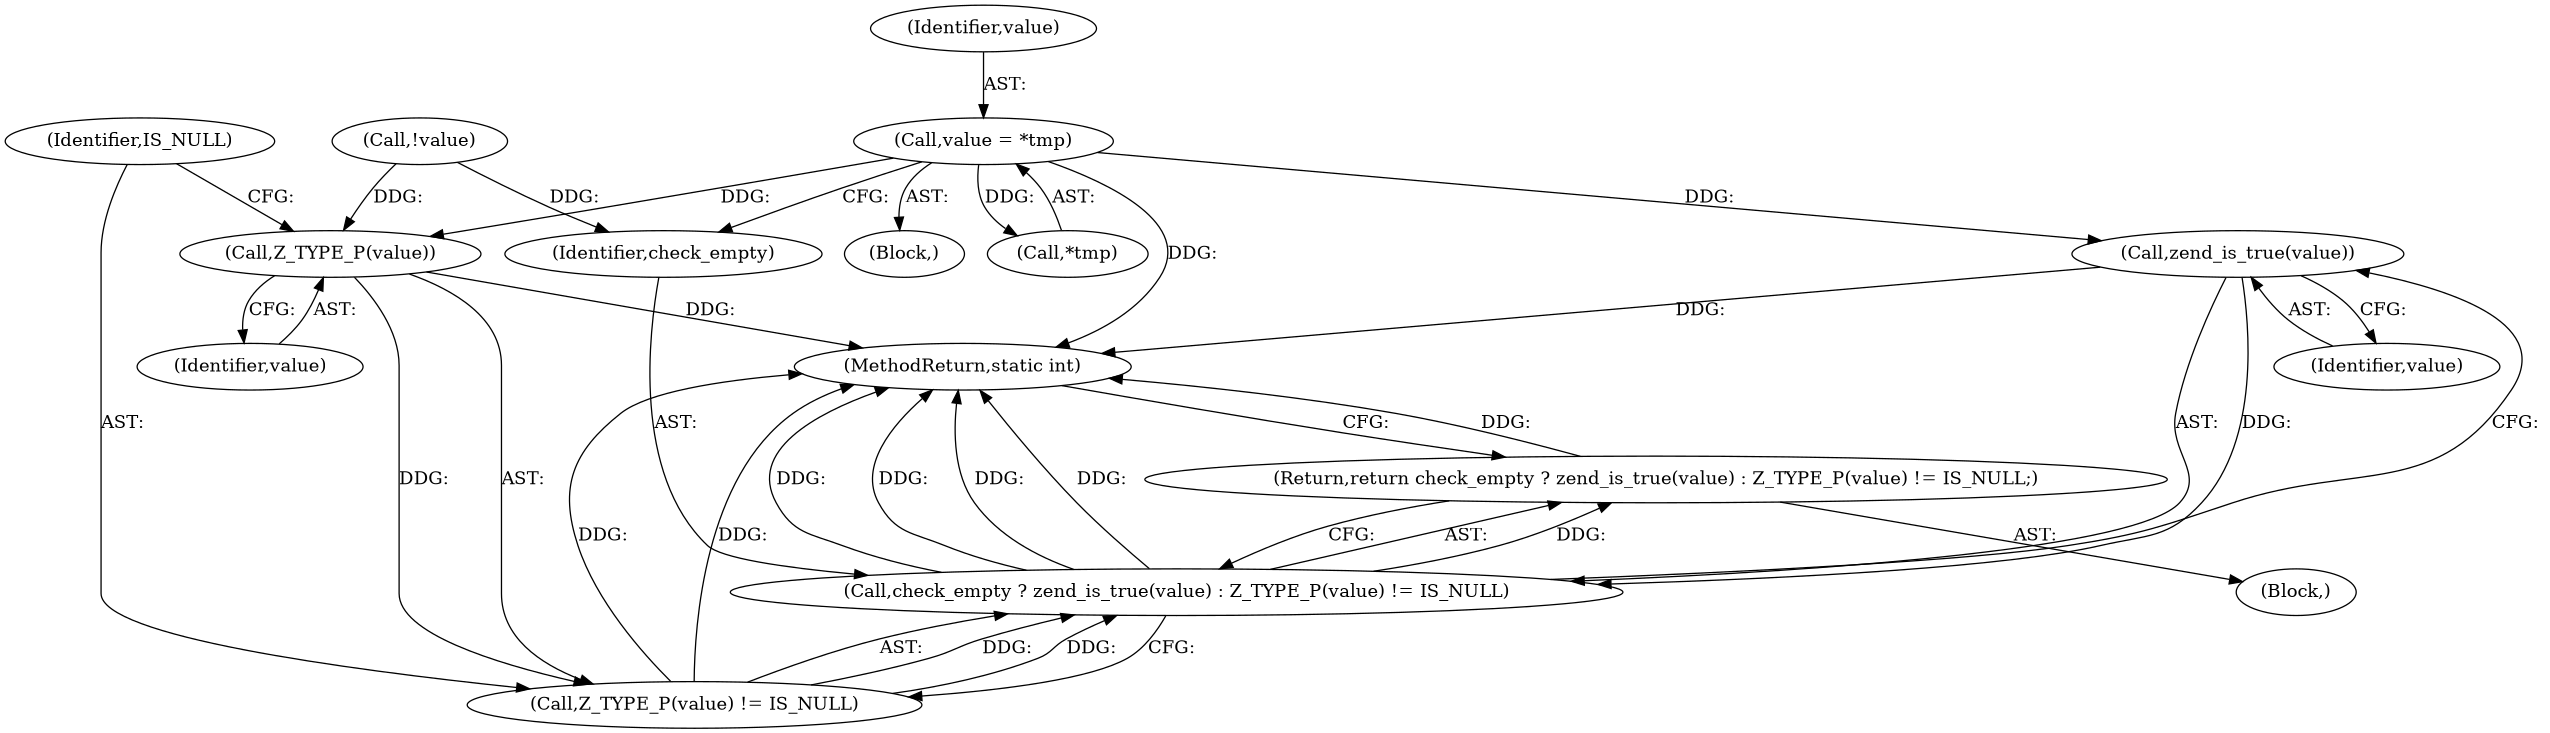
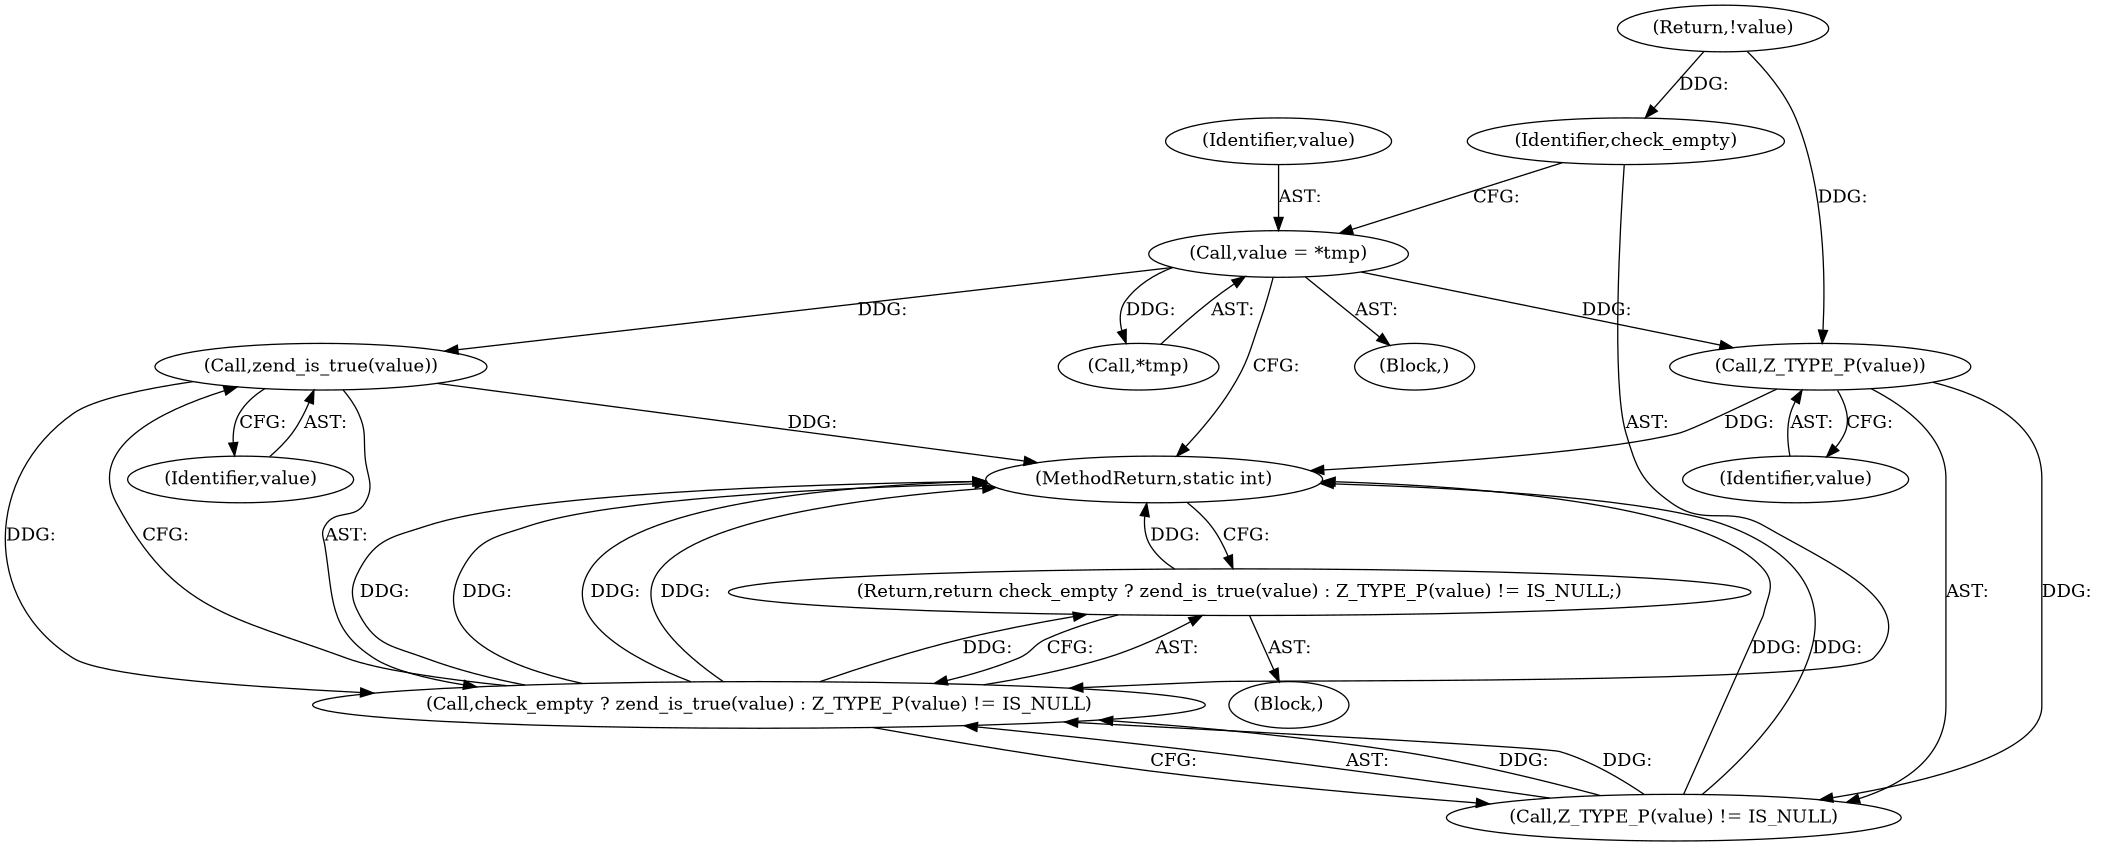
node "(Identifier,IS_NULL)": removed
node "(Call,!value)": label "(Call,!value)" -> "(Return,!value)"
edge "(Call,value = *tmp)" -> "(Identifier,check_empty)": reversed
edge "(Call,value = *tmp)" -> "(MethodReturn,static int)": label "DDG: " -> "CFG: "
